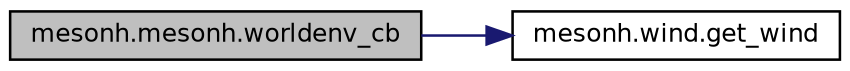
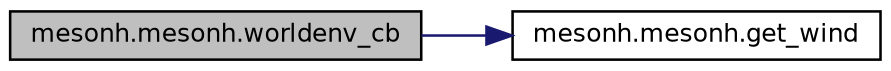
node "mesonh.wind.get_wind": label "mesonh.wind.get_wind" -> "mesonh.mesonh.get_wind"
